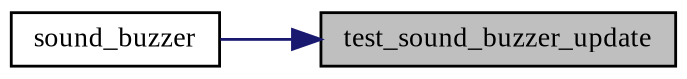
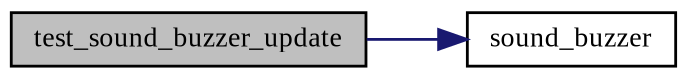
edge "sound_buzzer" -> "test_sound_buzzer_update": reversed
